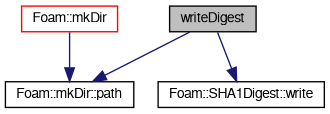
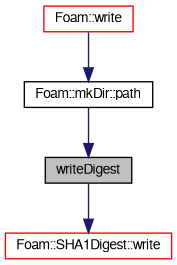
node "Foam::mkDir": label "Foam::mkDir" -> "Foam::write"
edge "writeDigest" -> "Foam::mkDir::path": reversed
node "Foam::SHA1Digest::write": color black -> red
